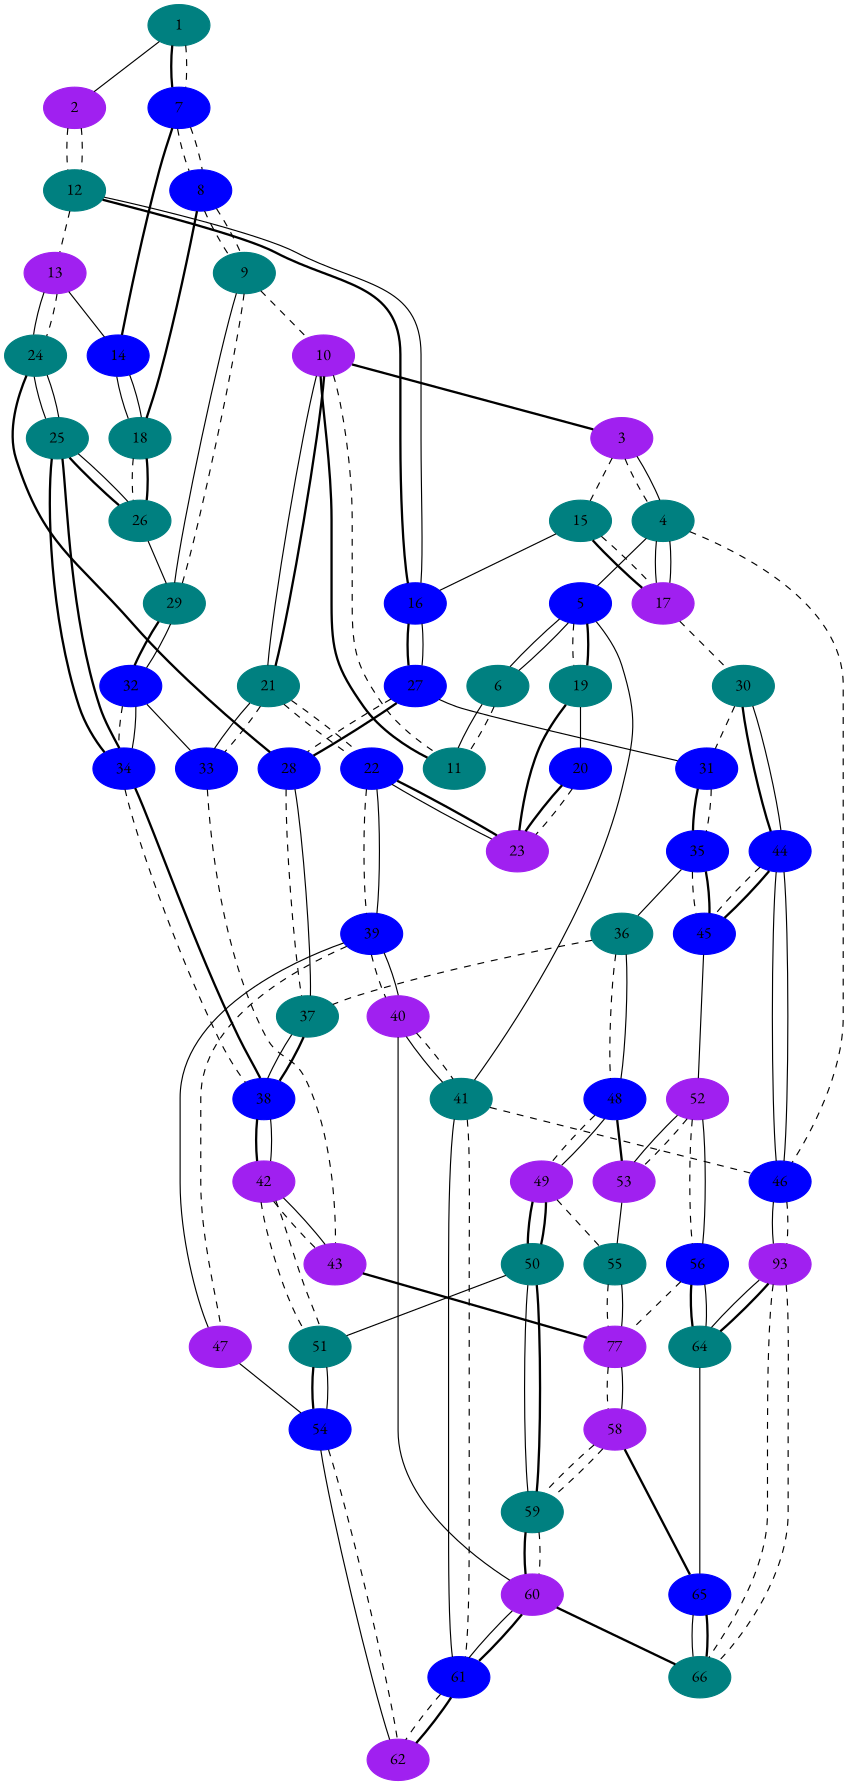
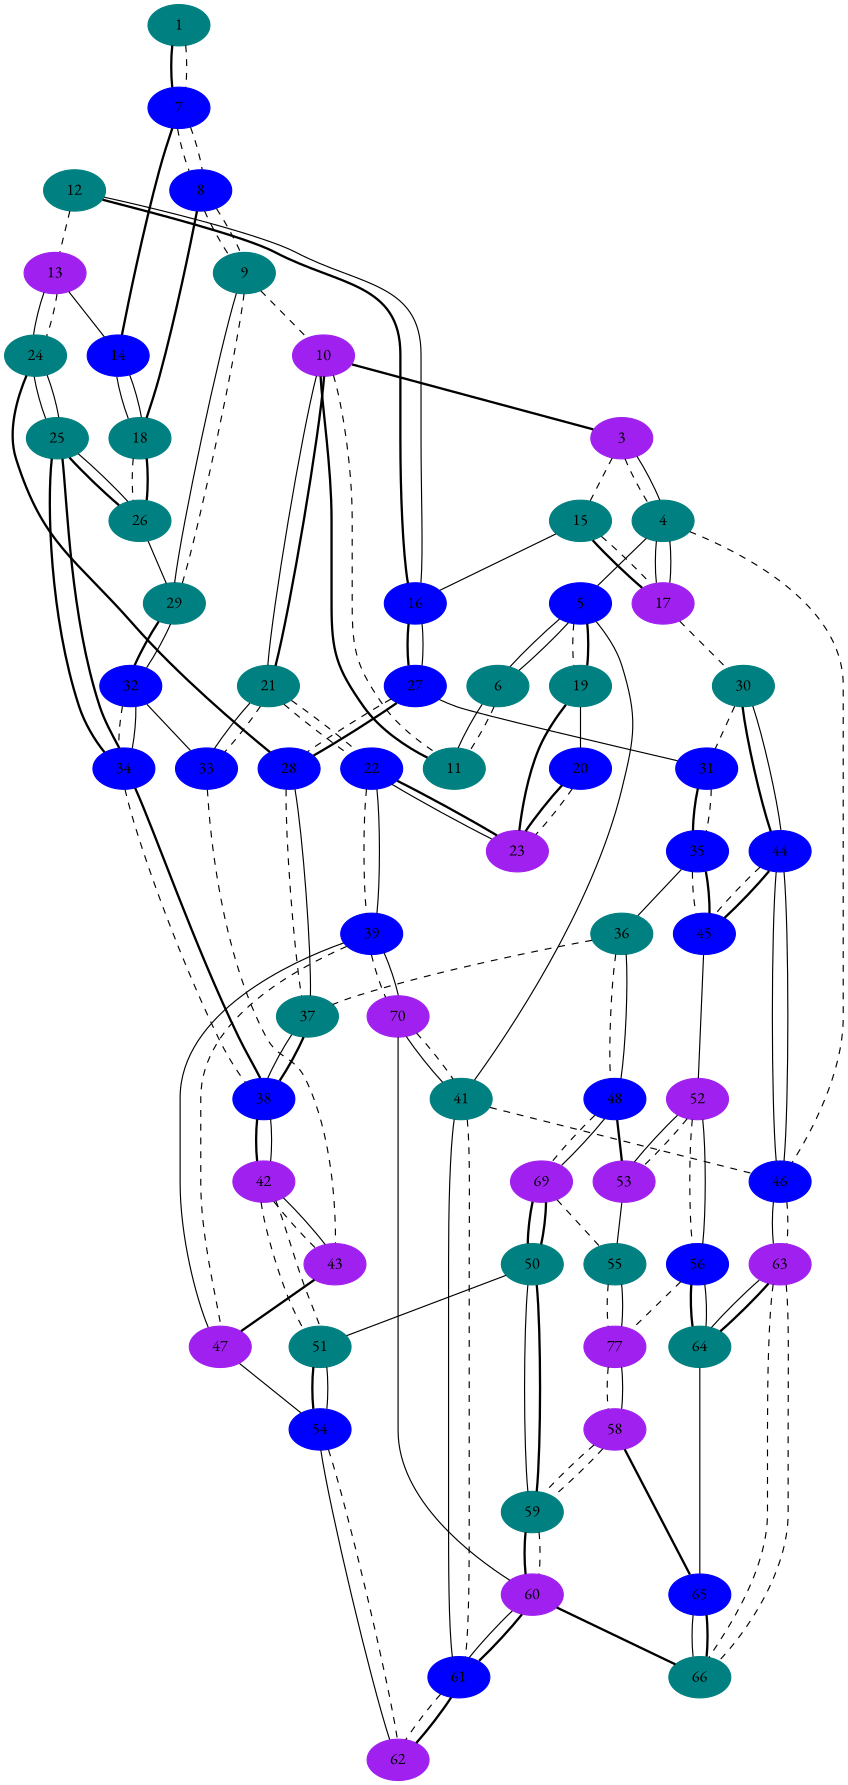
node "2": removed
node "40": label "40" -> "70"
node "49": label "49" -> "69"
node "93": label "93" -> "63"
edge "43" -- "77": now "43" -- "47"
